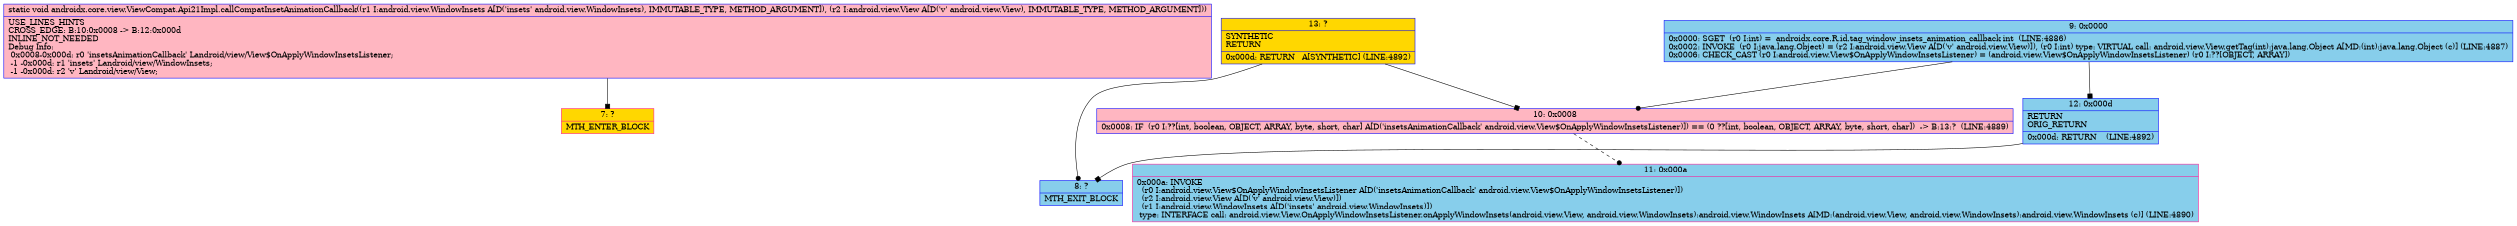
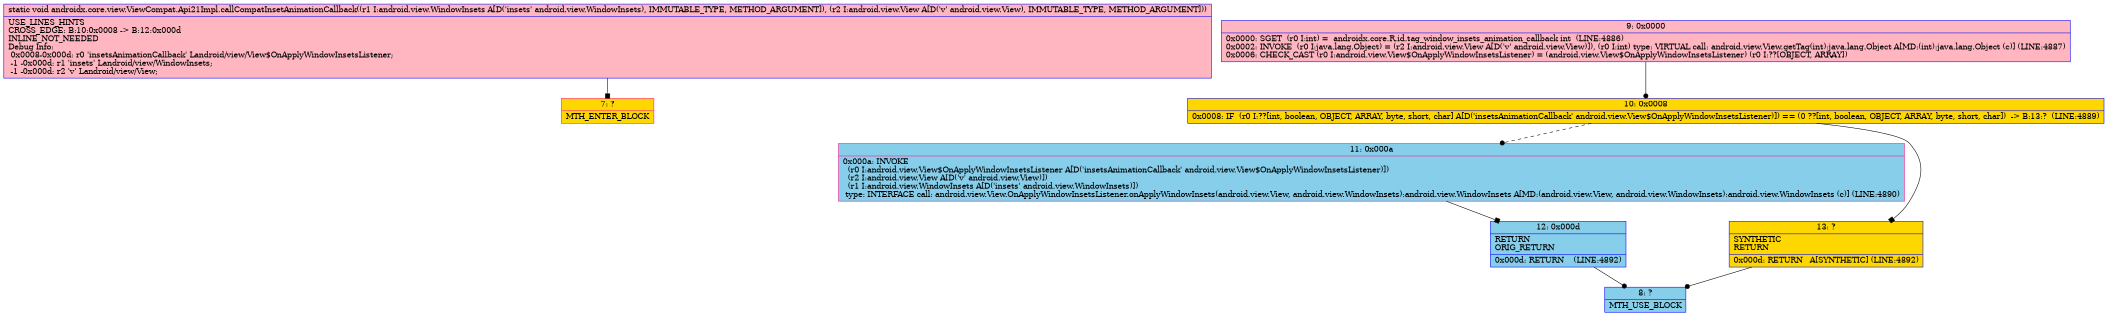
node "9: 0x0000": fillcolor skyblue -> lightpink
edge "9: 0x0000" -> "12: 0x000d": now "11: 0x000a" -> "12: 0x000d"
edge "13: ?" -> "10: 0x0008": reversed
node "10: 0x0008": fillcolor lightpink -> gold
edge "12: 0x000d" -> "8: ?": arrowhead box -> dot
node "8: ?": text "MTH_EXIT_BLOCK" -> "MTH_USE_BLOCK"
